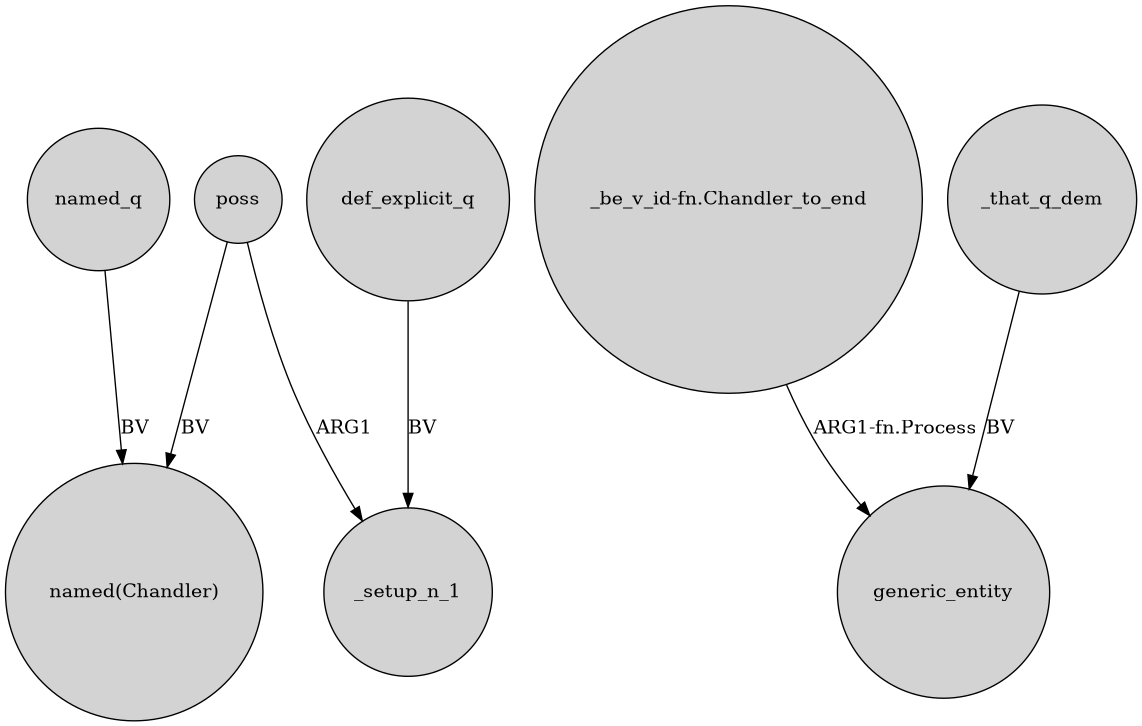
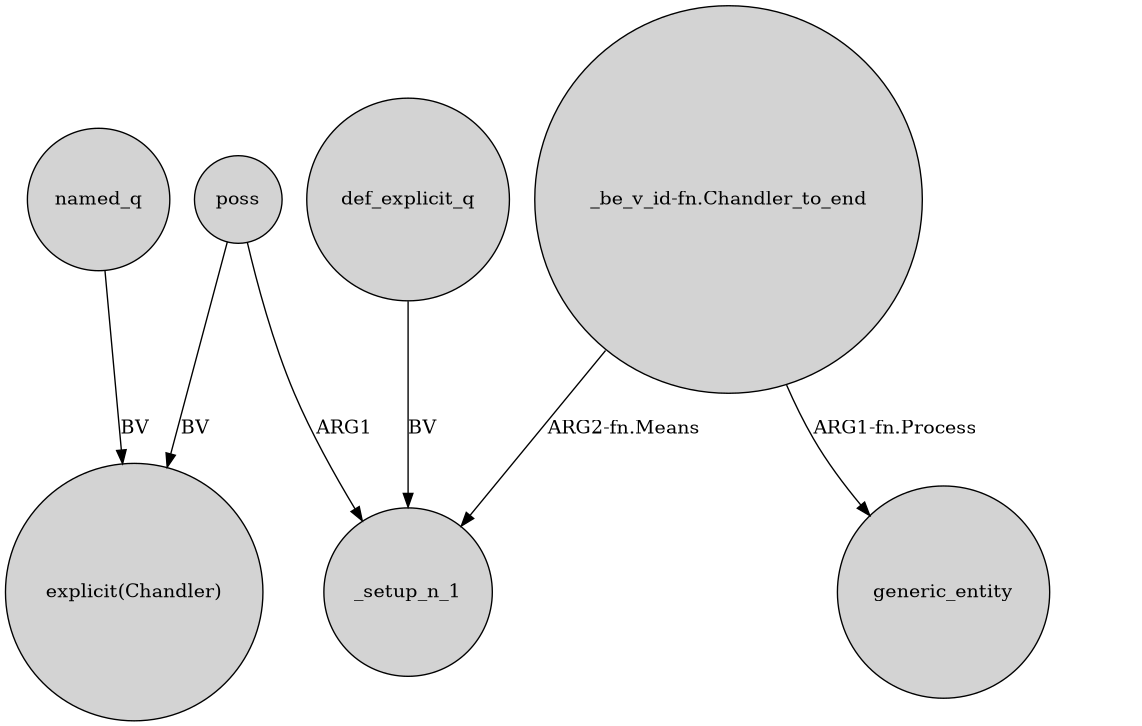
node "_that_q_dem": removed
edge "_be_v_id-fn.Chandler_to_end" -> "_setup_n_1": added, label "ARG2-fn.Means"
node "named(Chandler)": label "named(Chandler)" -> "explicit(Chandler)"
